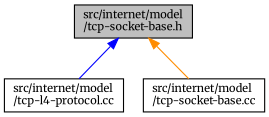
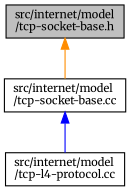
edge "src/internet/model /tcp-l4-protocol.cc" -> "src/internet/model /tcp-socket-base.h": now "src/internet/model /tcp-l4-protocol.cc" -> "src/internet/model /tcp-socket-base.cc"
